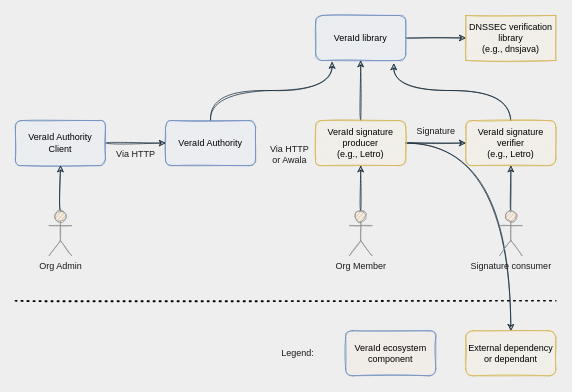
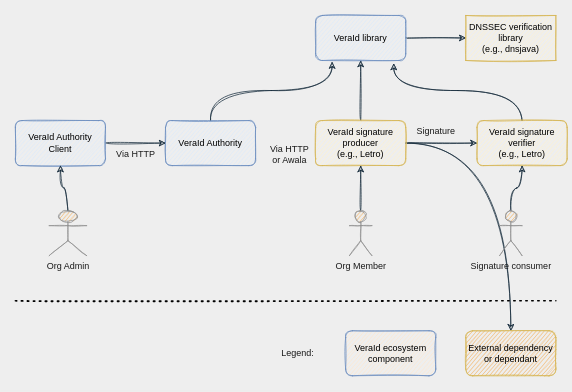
node "VeraId signature verifier (e.g., Letro)": moved (510, 143) -> (522, 143)
node "Org Admin": size 23x45 -> 38x45
node "External dependency or dependant": fillcolor #fff2cc -> #f5ab50
